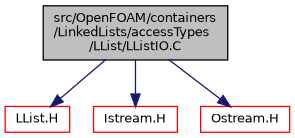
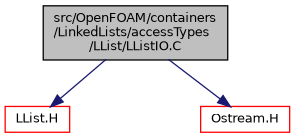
node "Istream.H": removed
